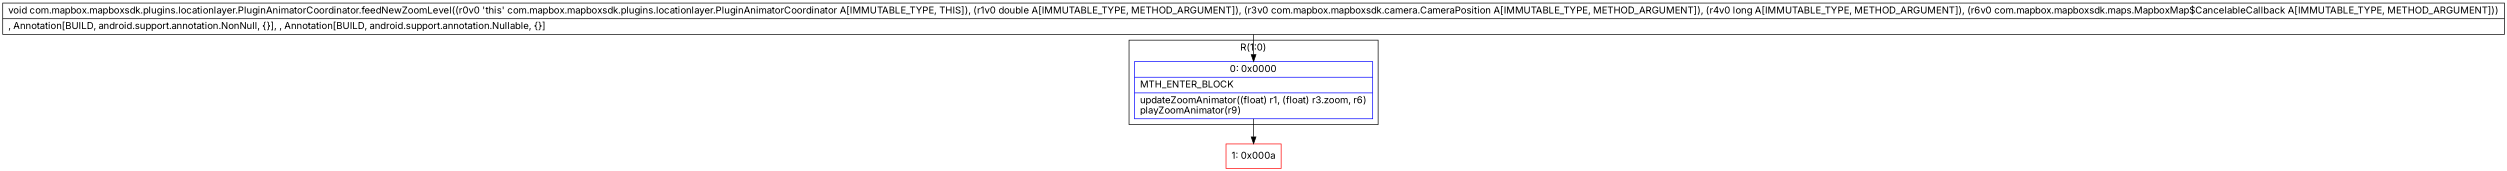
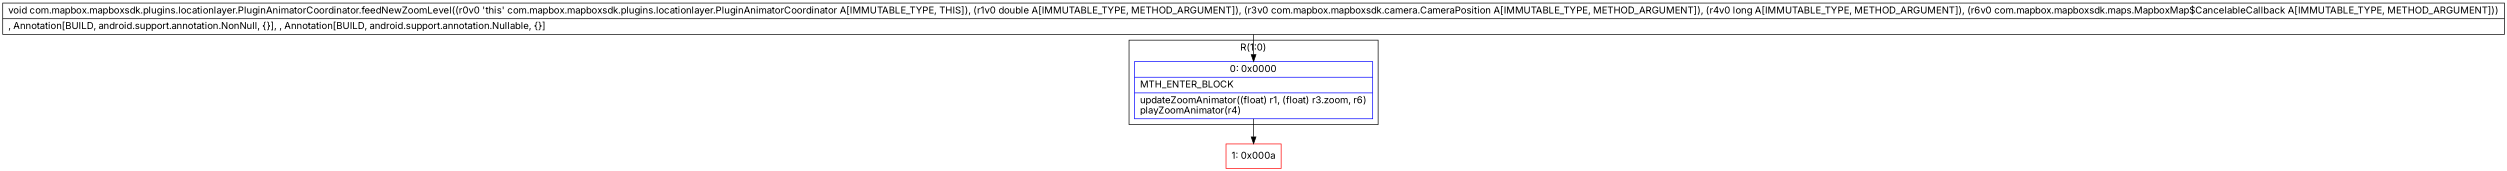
node "0: 0x0000": text "playZoomAnimator(r9)" -> "playZoomAnimator(r4)"
